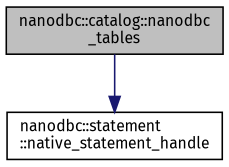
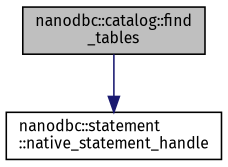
node "nanodbc::catalog::nanodbc _tables": label "nanodbc::catalog::nanodbc _tables" -> "nanodbc::catalog::find _tables"
